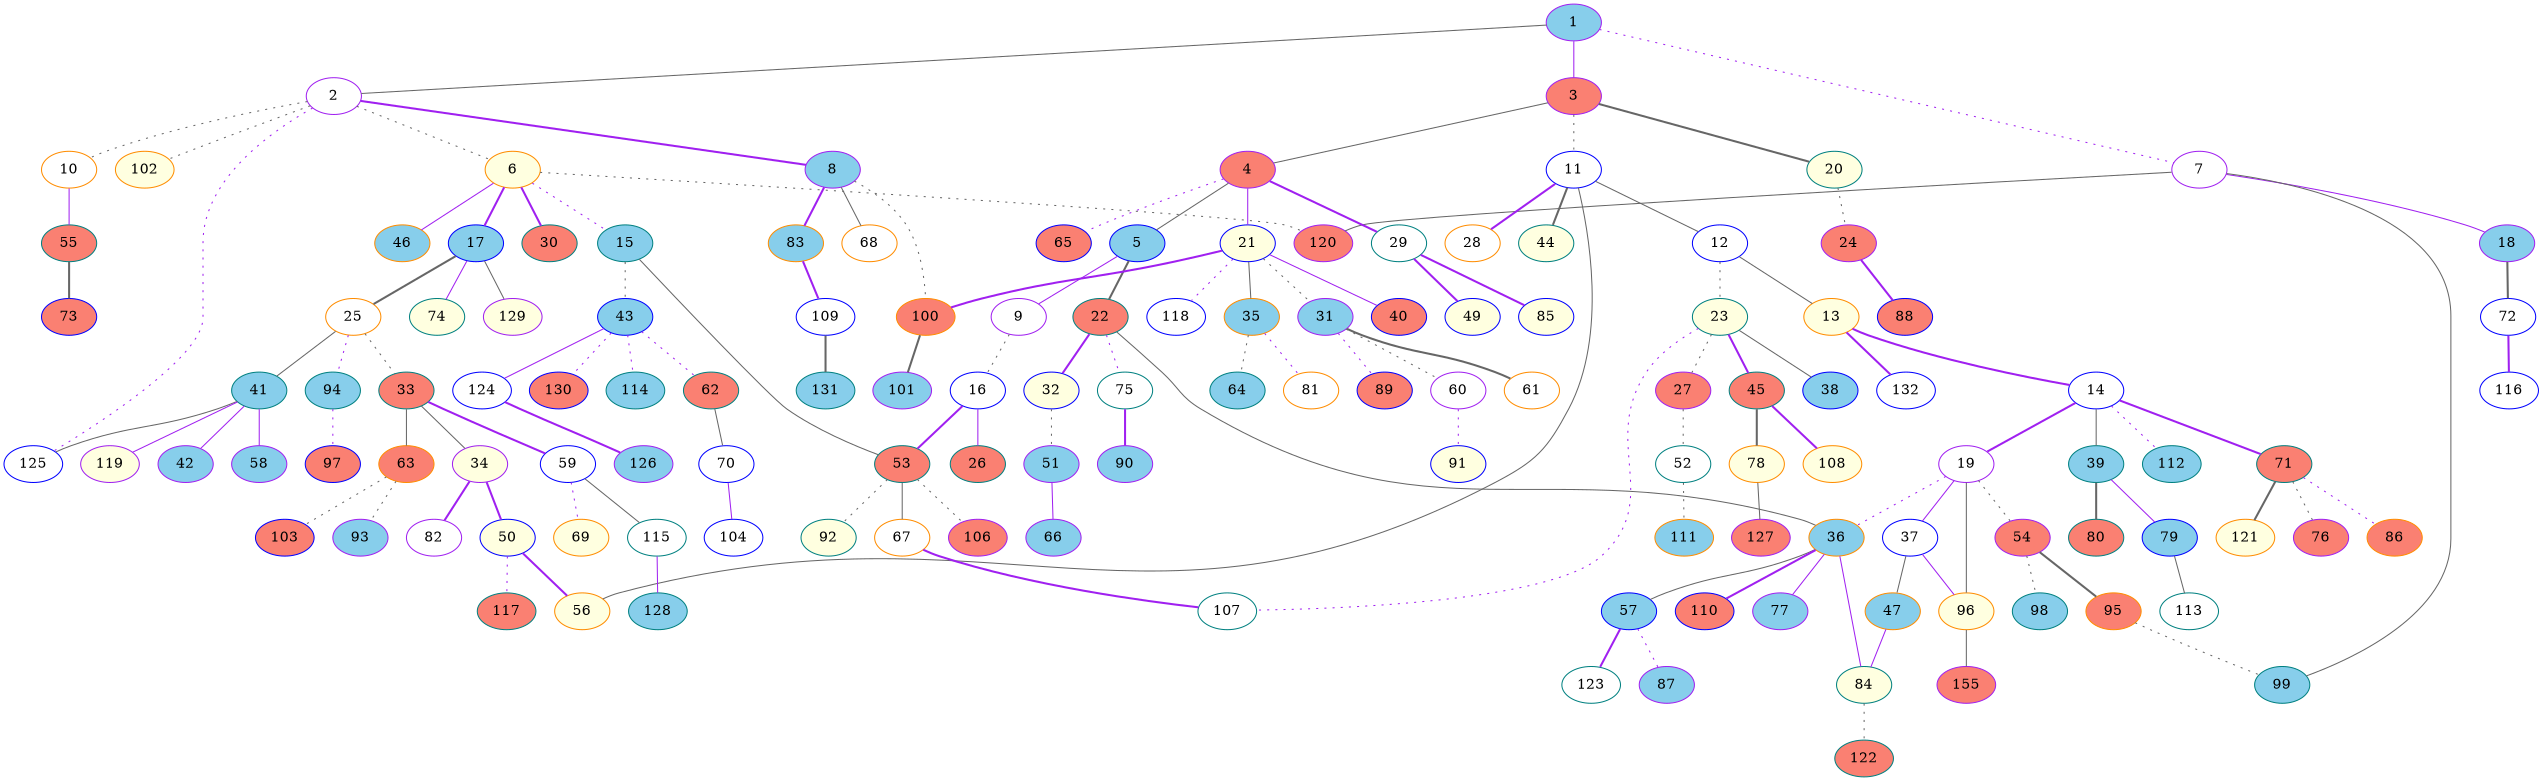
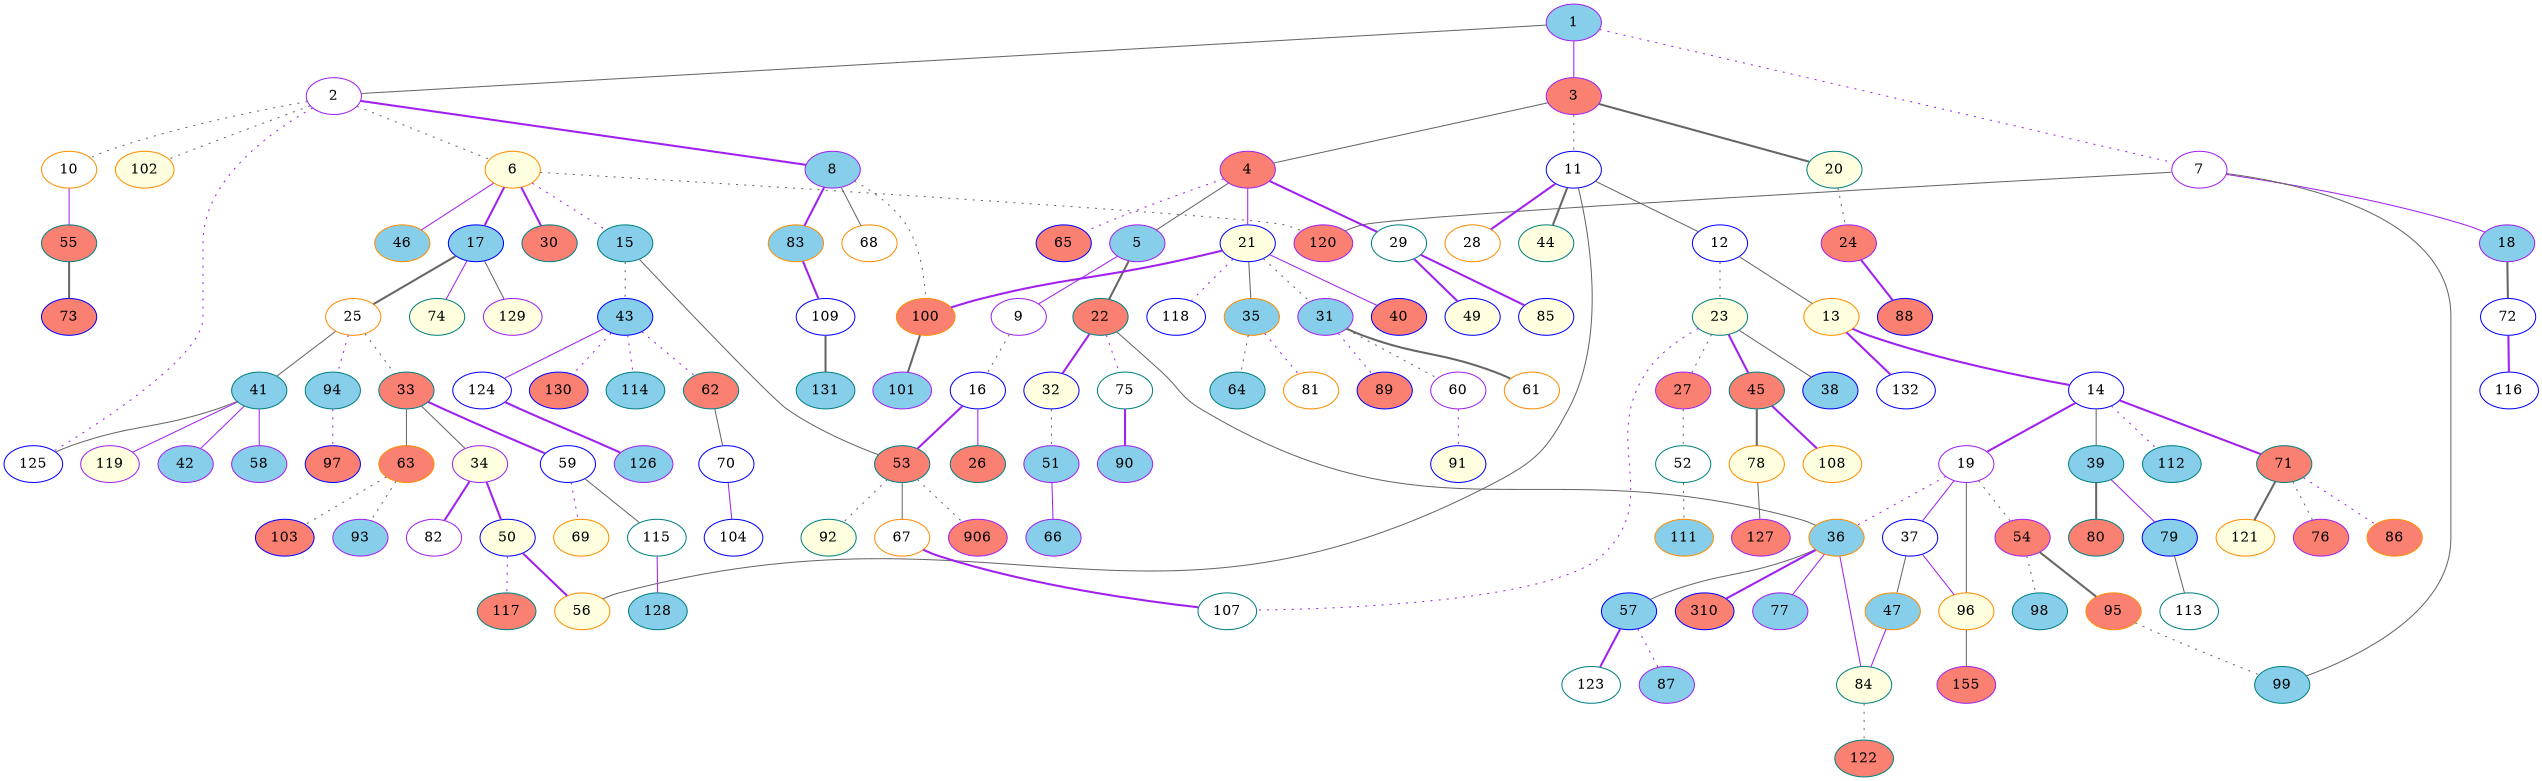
node "5": color blue -> purple
node "106": label "106" -> "906"
node "110": label "110" -> "310"
